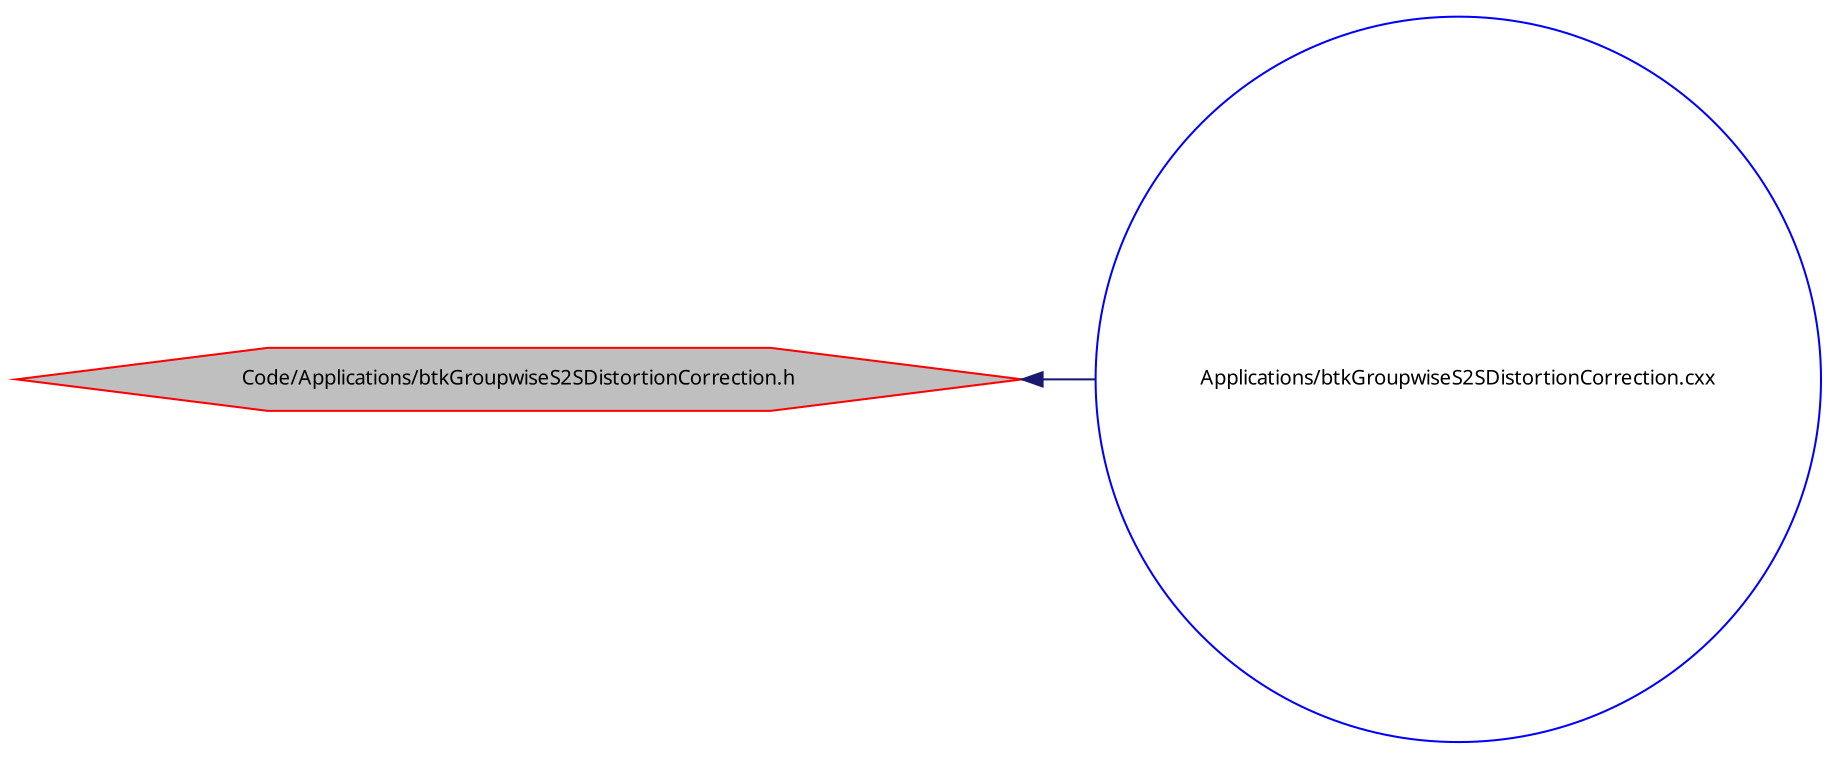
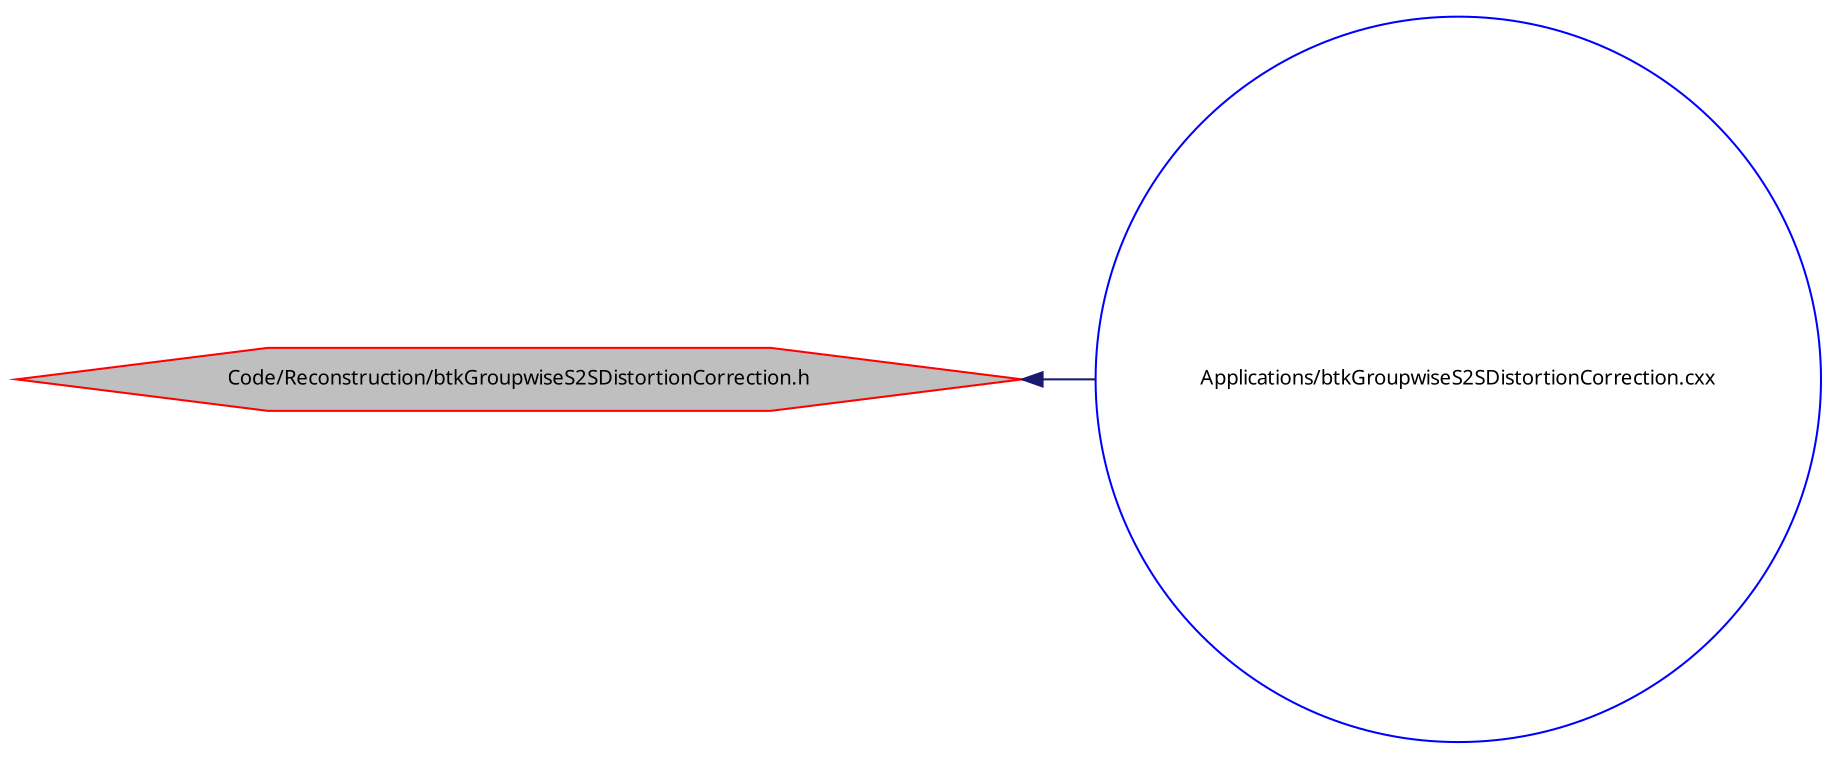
node "Code/Applications/btkGroupwiseS2SDistortionCorrection.h": label "Code/Applications/btkGroupwiseS2SDistortionCorrection.h" -> "Code/Reconstruction/btkGroupwiseS2SDistortionCorrection.h"
